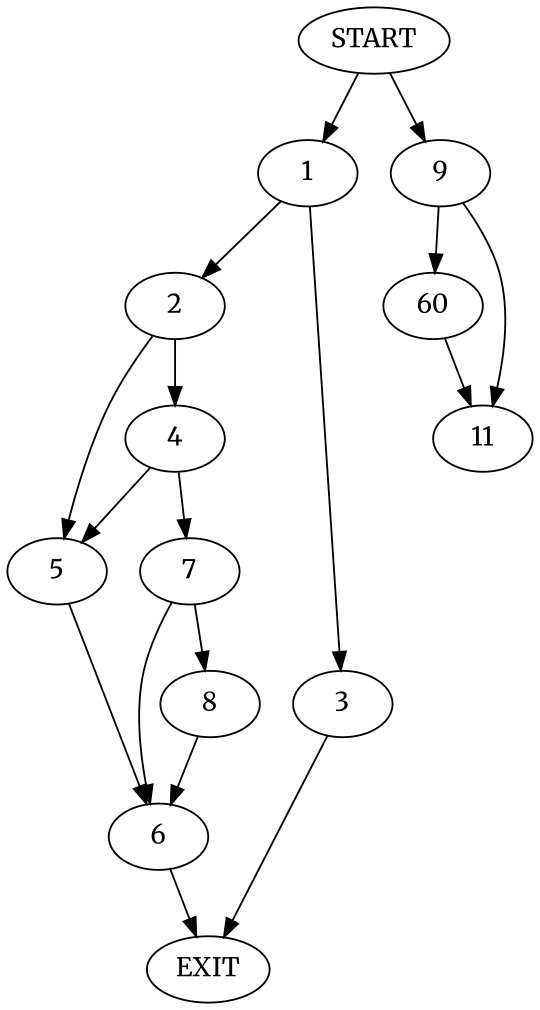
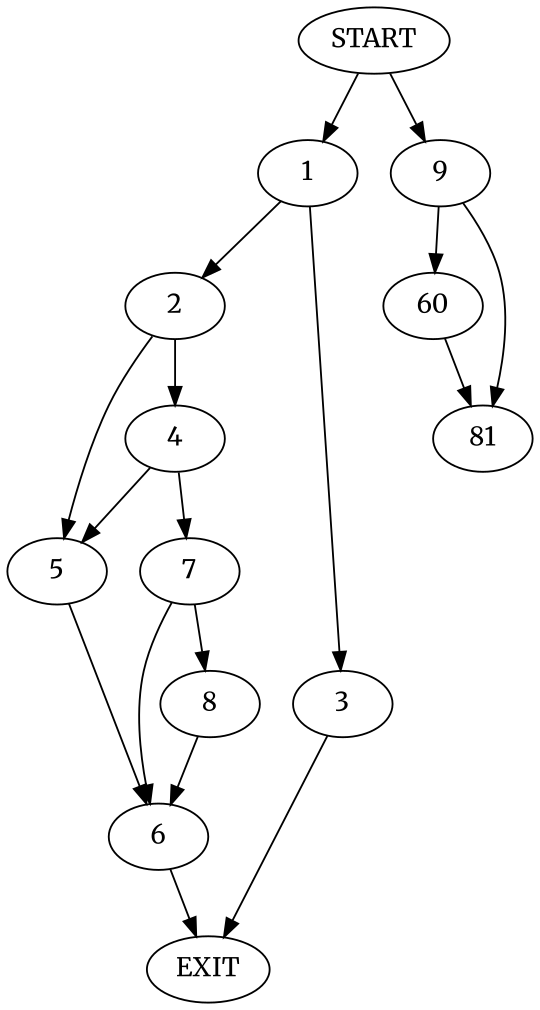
node "11": label "11" -> "81"
